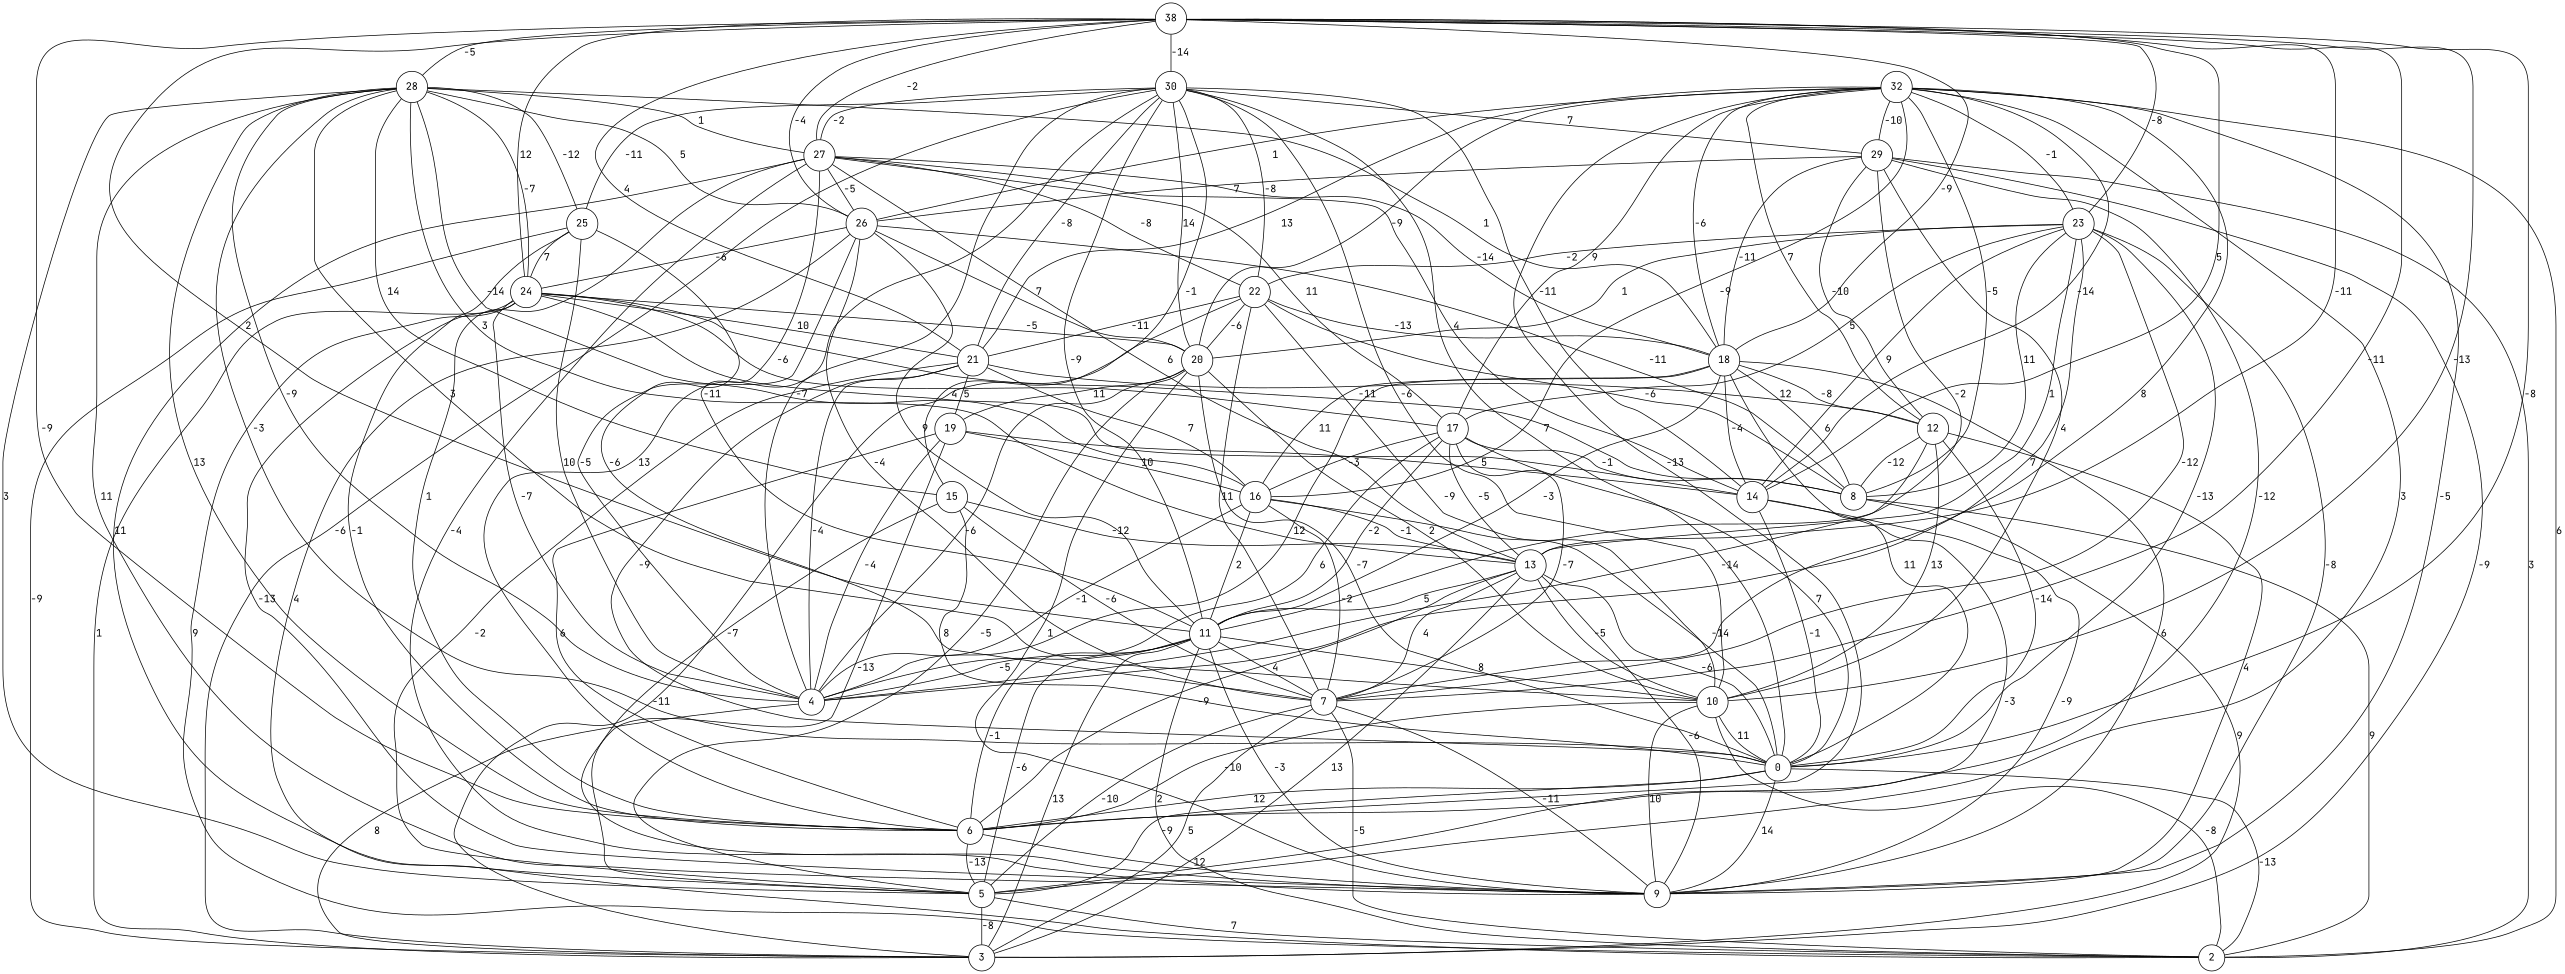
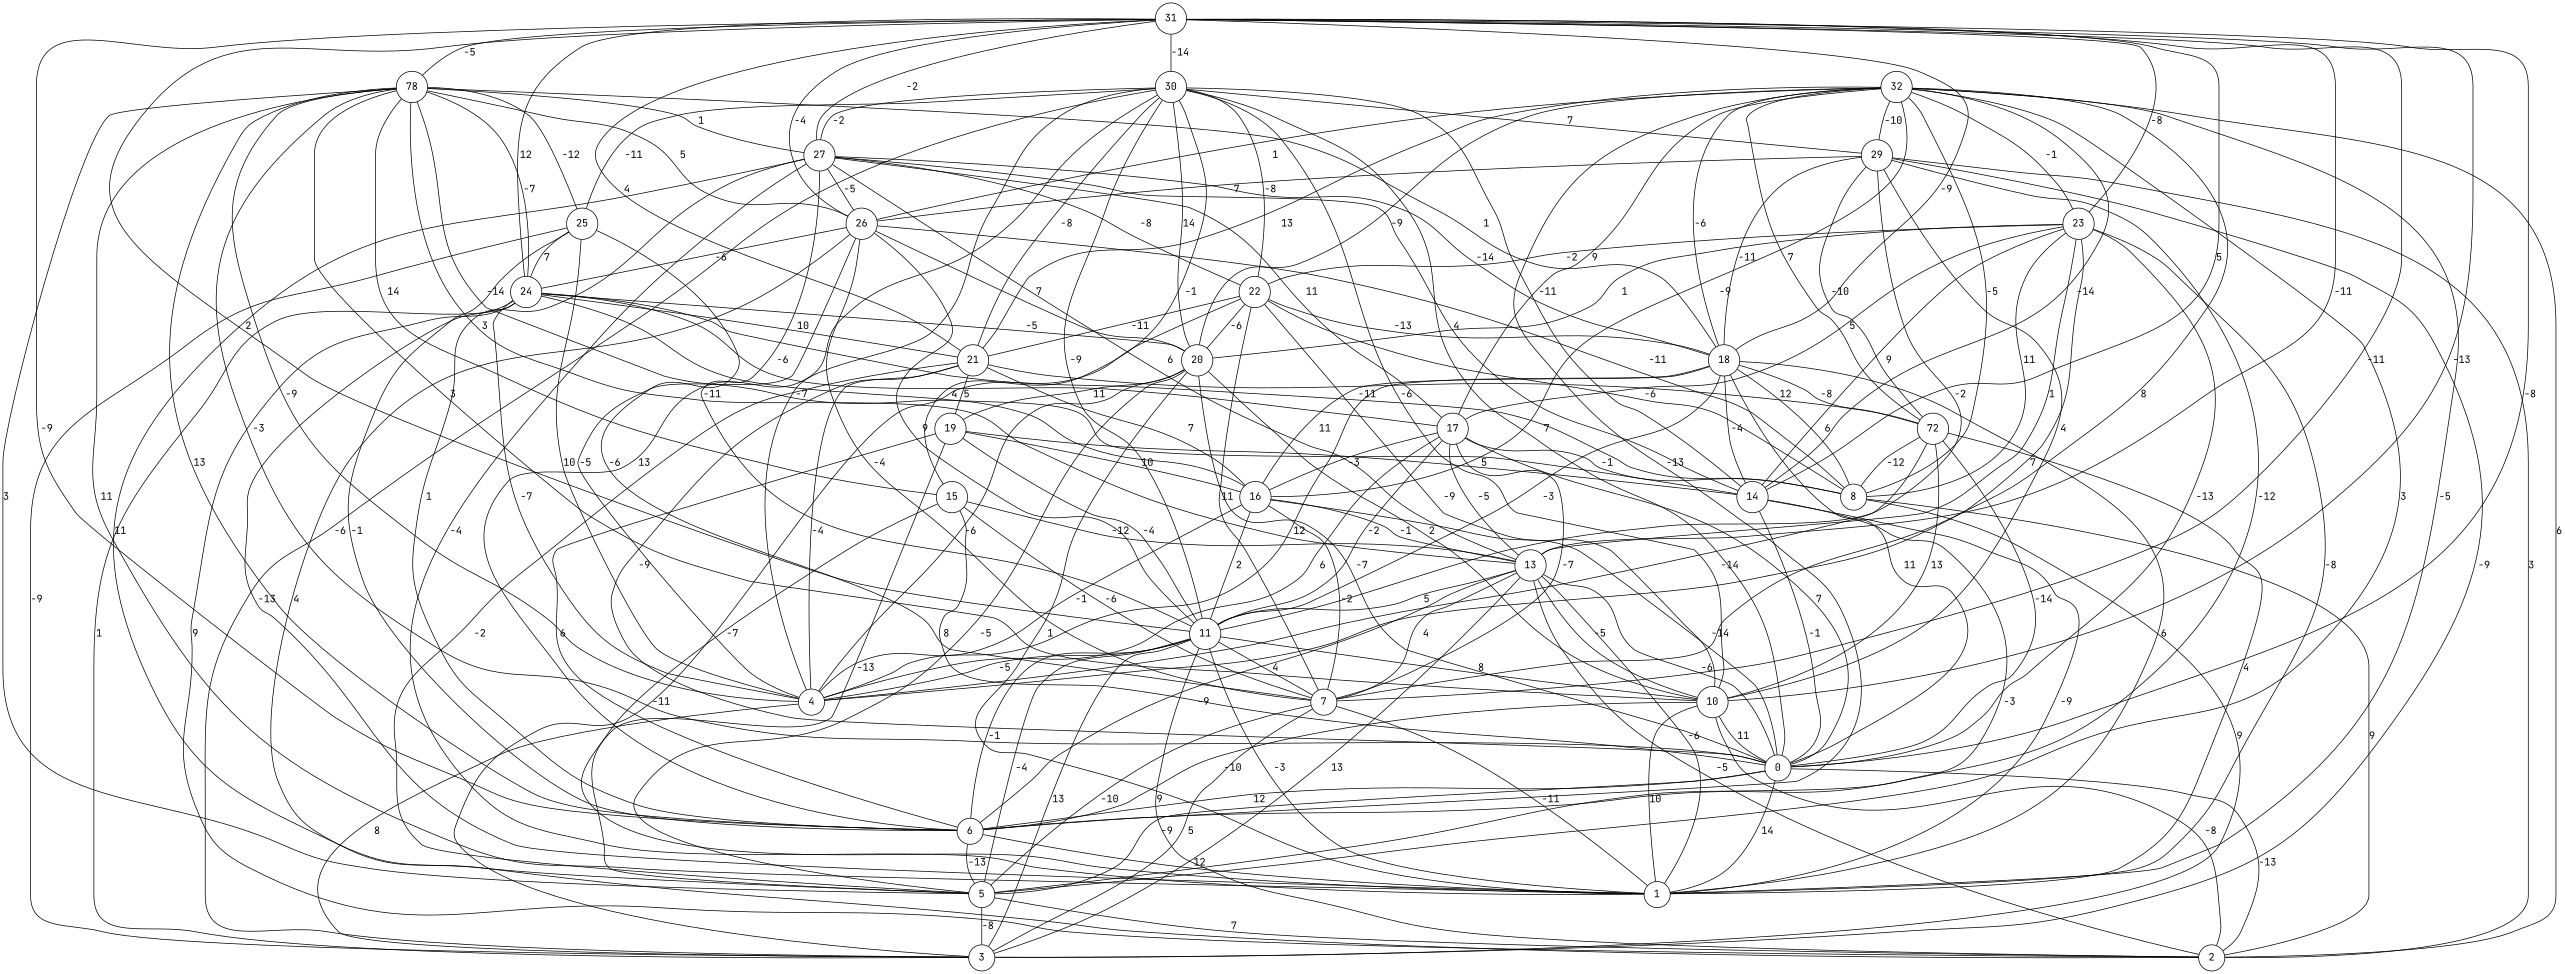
node "38": label "38" -> "31"
node "28": label "28" -> "78"
node "12": label "12" -> "72"
edge "19" -- "4": now "19" -- "11"
edge "23" -- "7": removed, label "-12"
edge "11" -- "5": label "-6" -> "-4"
edge "11" -- "2": label "2" -> "9"
node "9": label "9" -> "1"
edge "7" -- "2": now "13" -- "2"
